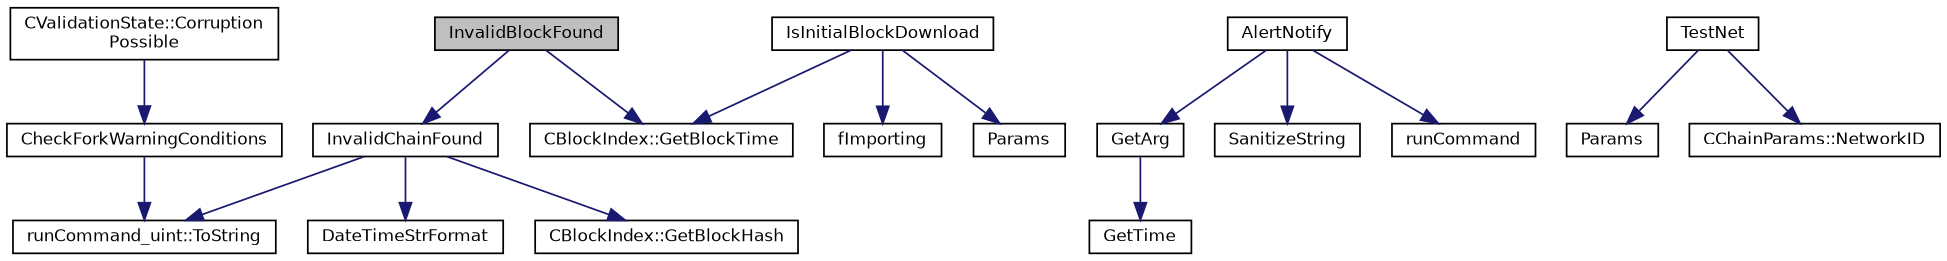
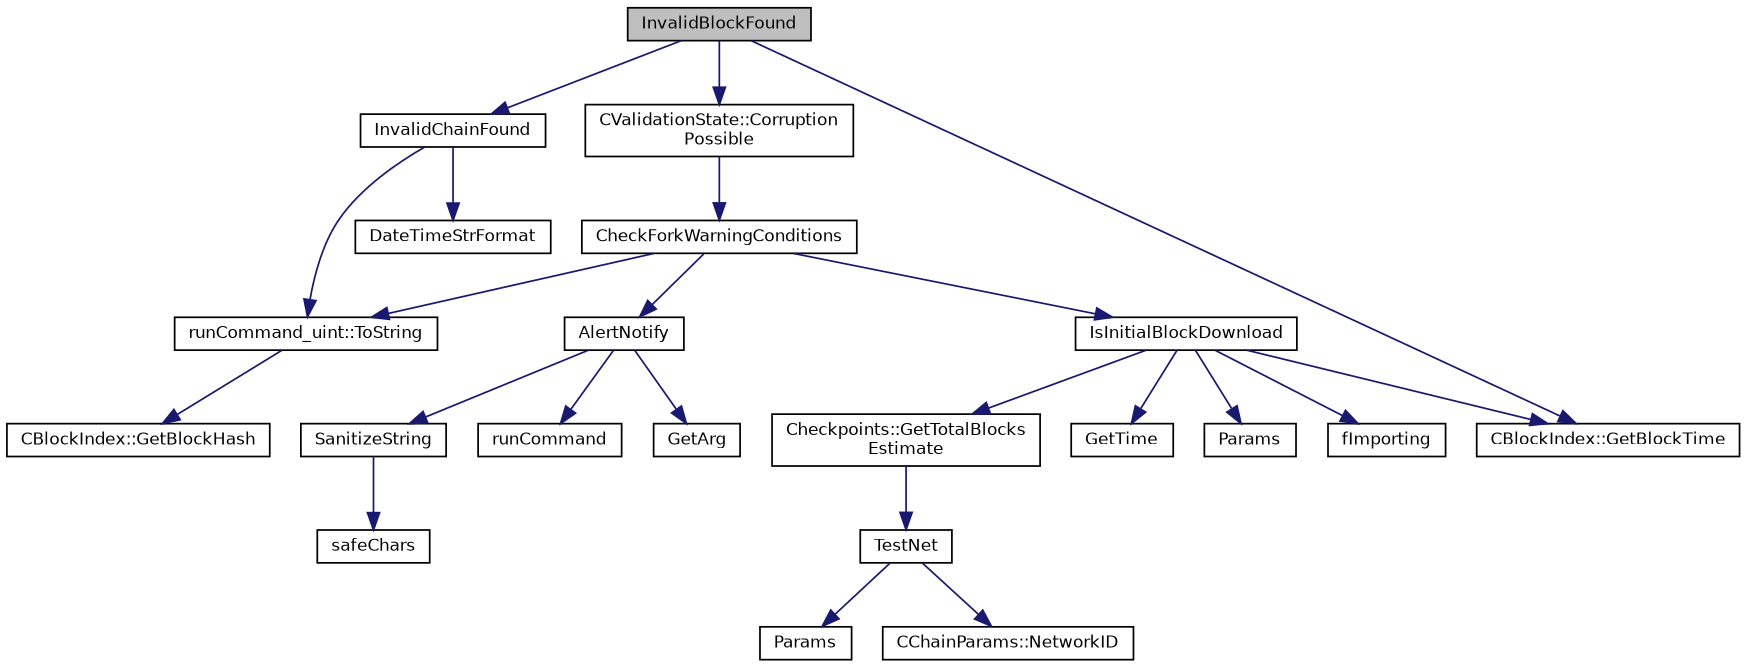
edge "InvalidBlockFound" -> "CValidationState::Corruption Possible": added
edge "GetArg" -> "GetTime": now "IsInitialBlockDownload" -> "GetTime"
edge "InvalidChainFound" -> "CBlockIndex::GetBlockHash": now "runCommand_uint::ToString" -> "CBlockIndex::GetBlockHash"
edge "CheckForkWarningConditions" -> "AlertNotify": added
edge "CheckForkWarningConditions" -> "IsInitialBlockDownload": added
node "Checkpoints::GetTotalBlocks Estimate": added
node "safeChars": added
